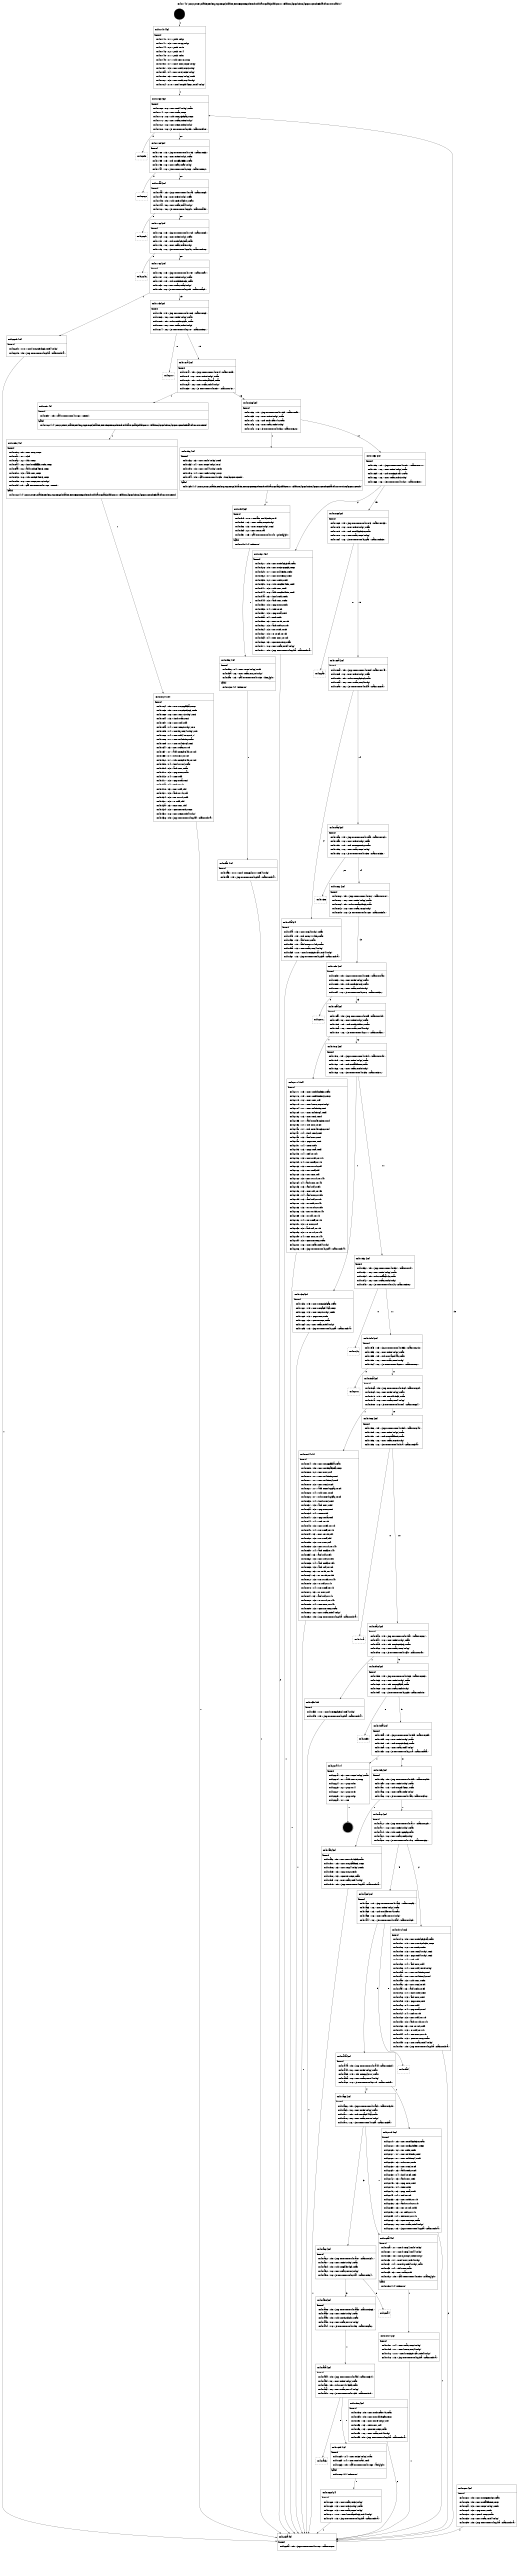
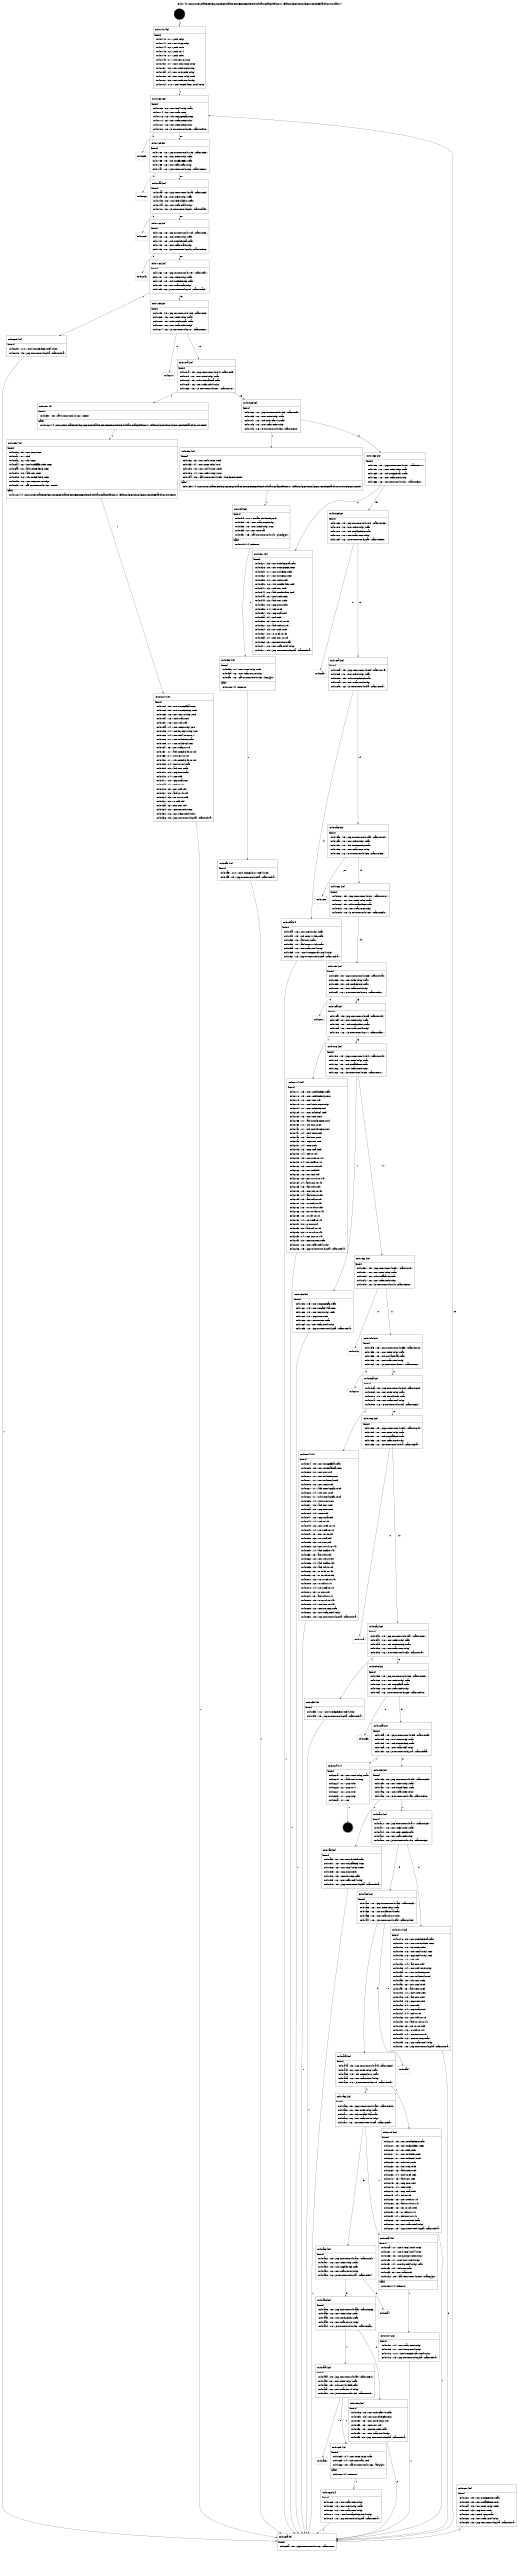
edge "0x401d21 [91]" -> "0x4022ba [5]": removed, label "2"
edge "0x401a9e [28]" -> "0x401de6 [30]": added, label "2"
